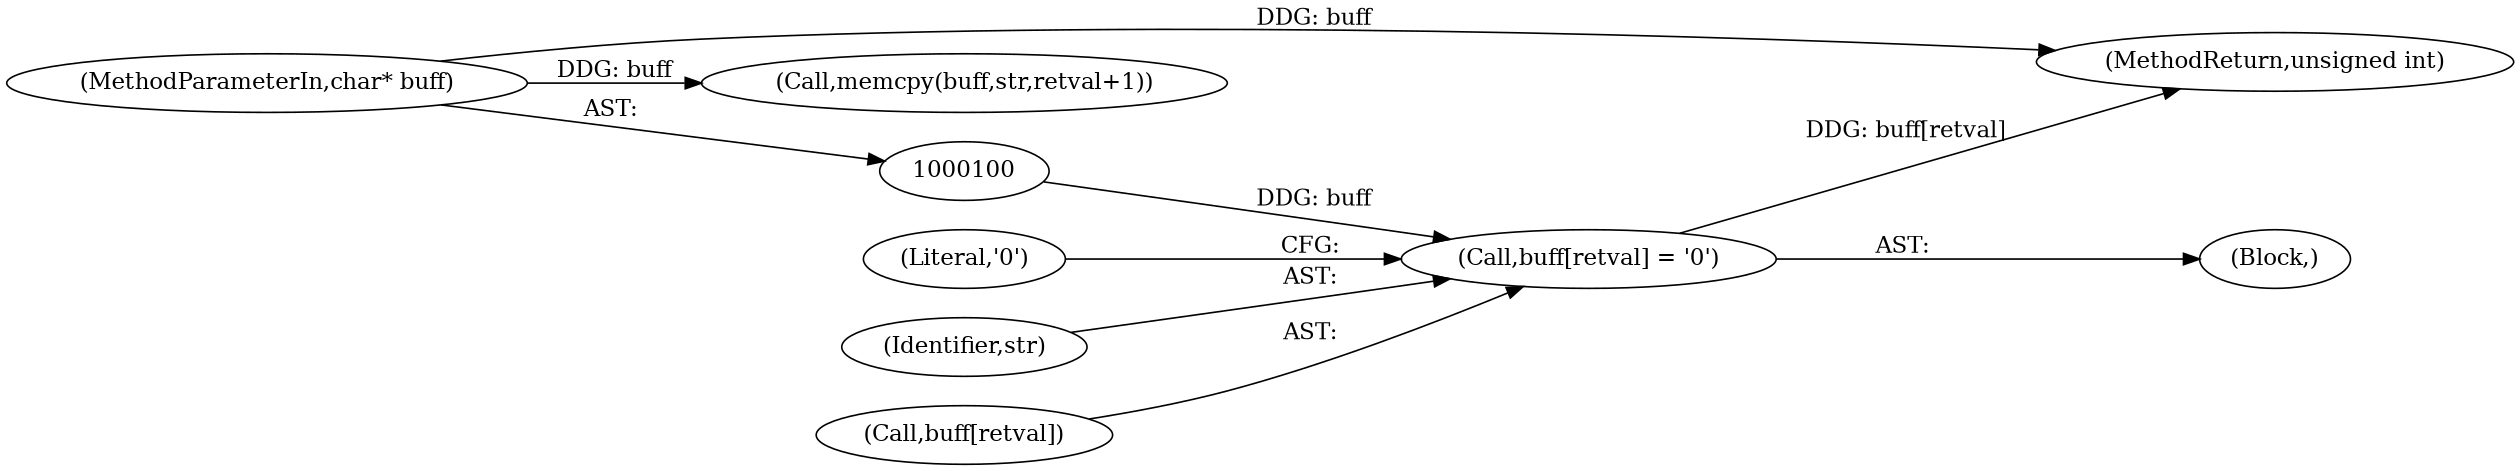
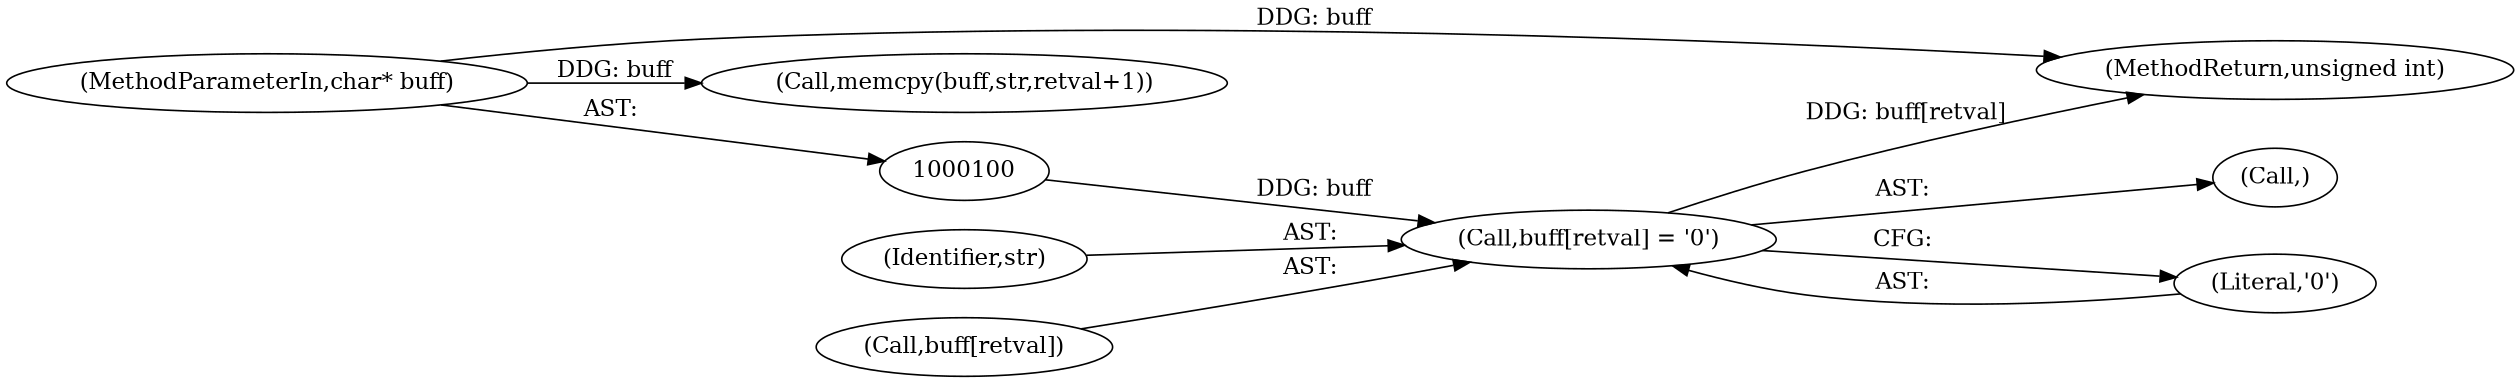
edge "(Literal,'0')" -> "(Call,buff[retval] = '0')": label "CFG: " -> "AST: "
node "(Block,)": label "(Block,)" -> "(Call,)"
edge "(Call,buff[retval] = '0')" -> "(Literal,'0')": added, label "CFG:"
